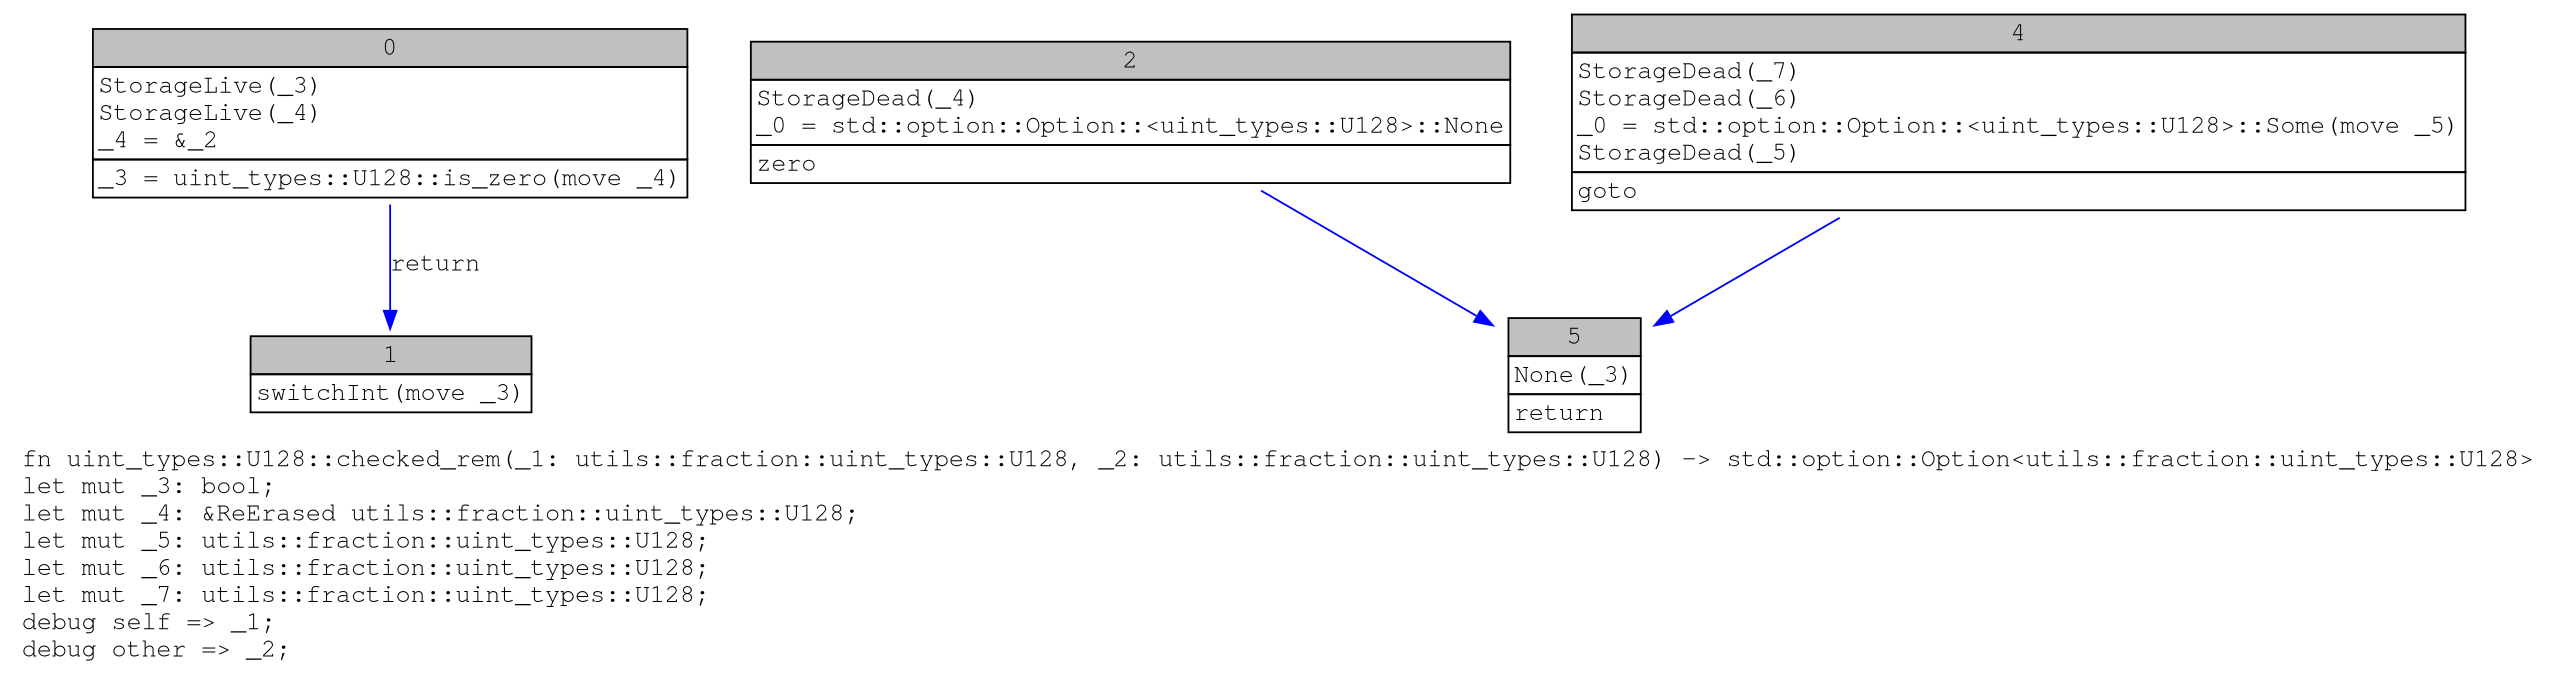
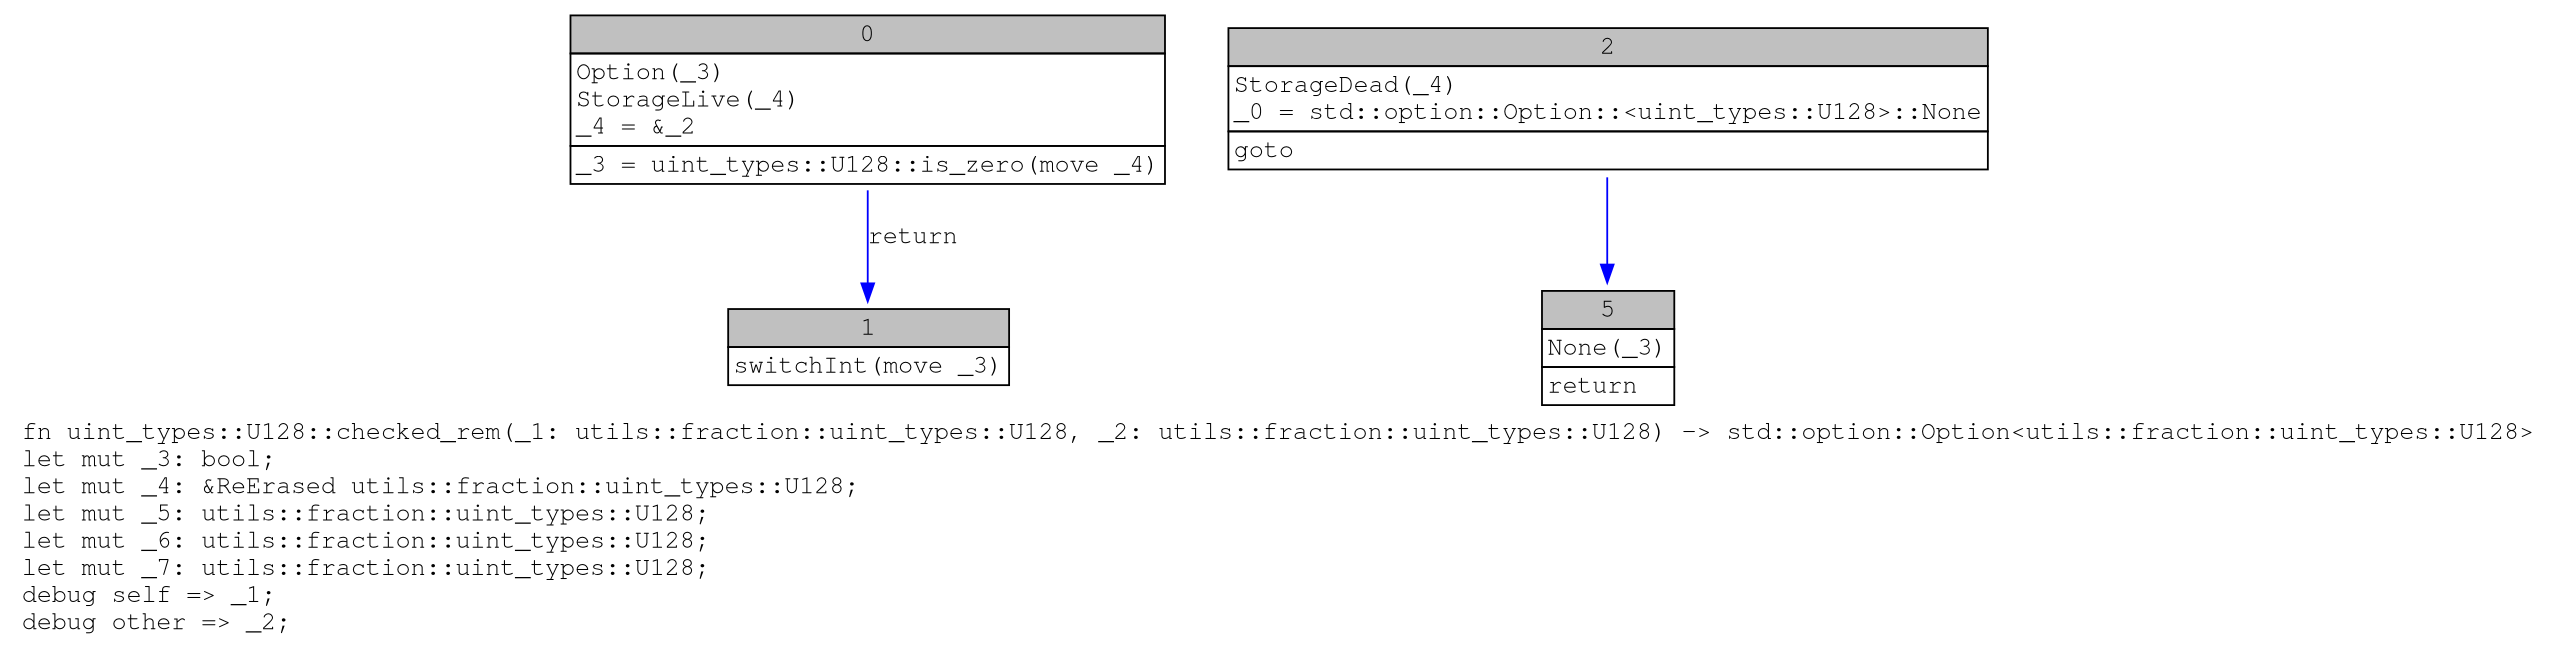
node "0": text "StorageLive(_3)" -> "Option(_3)"
node "4": removed
node "2": text "zero" -> "goto"
